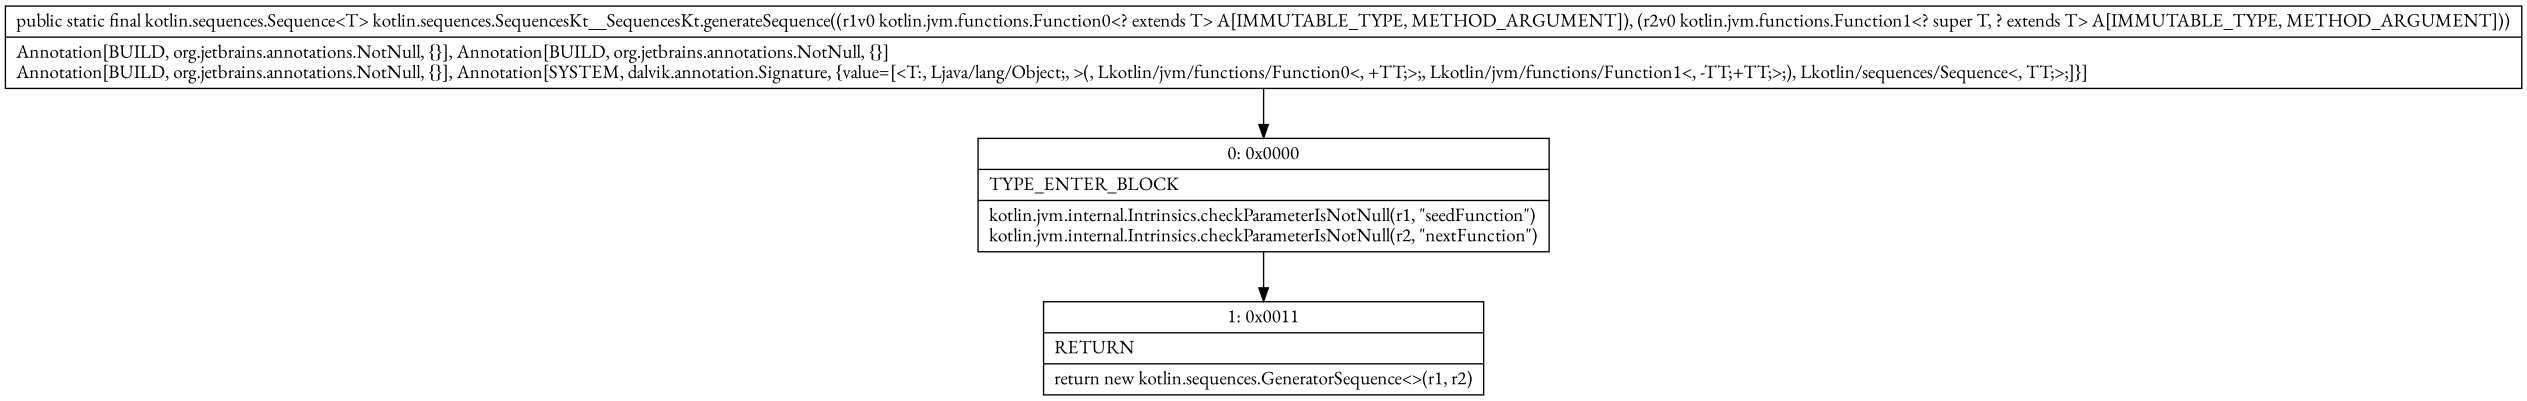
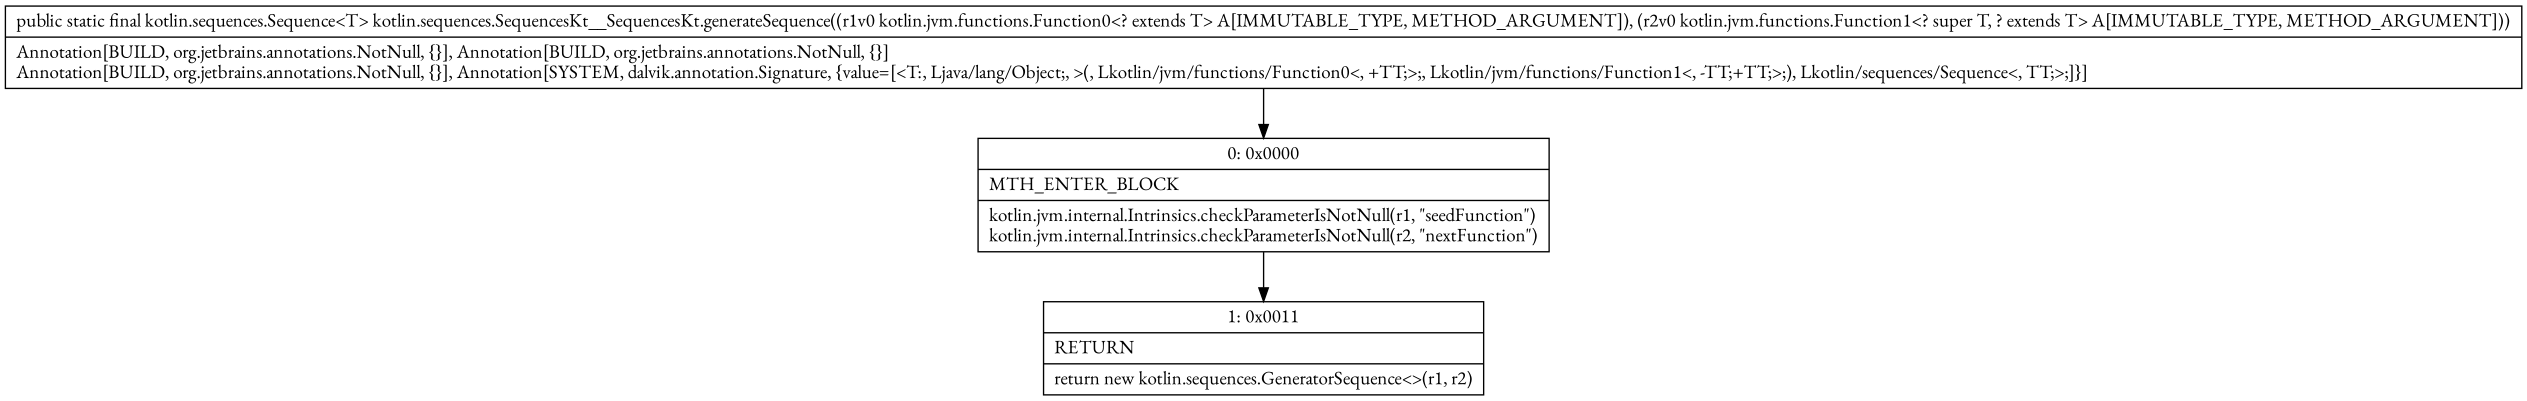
node "0: 0x0000": text "TYPE_ENTER_BLOCK" -> "MTH_ENTER_BLOCK"
